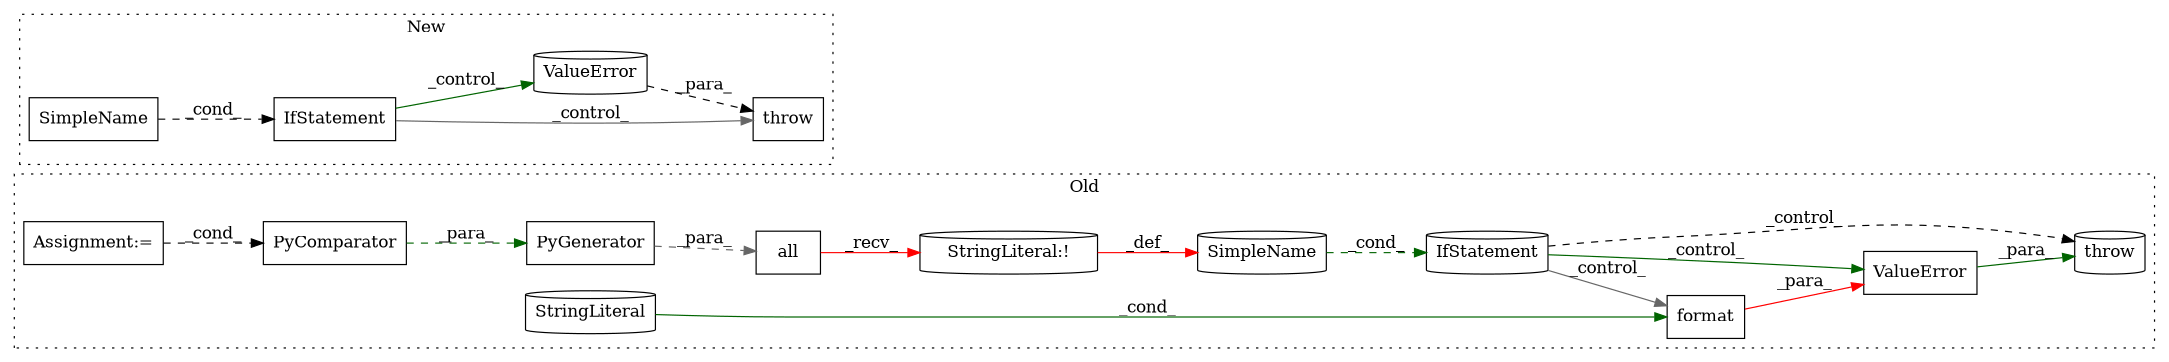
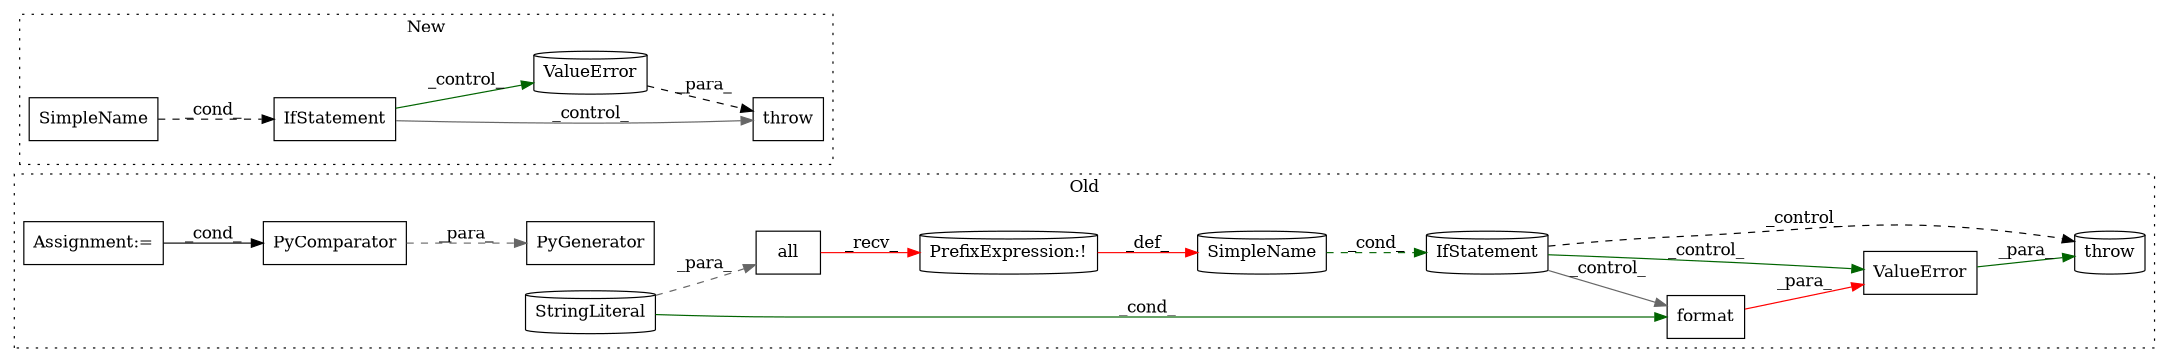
edge "Assignment:=" -> "PyComparator": style dashed -> solid
edge "PyComparator" -> "PyGenerator": color darkgreen -> gray40
edge "PyGenerator" -> "all": now "StringLiteral" -> "all"
node "StringLiteral:!": label "StringLiteral:!" -> "PrefixExpression:!"
